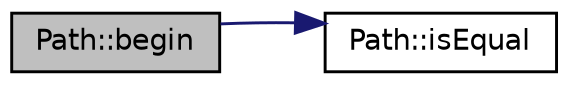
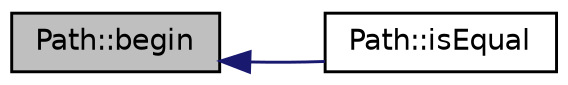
edge "Path::begin" -> "Path::isEqual": reversed
